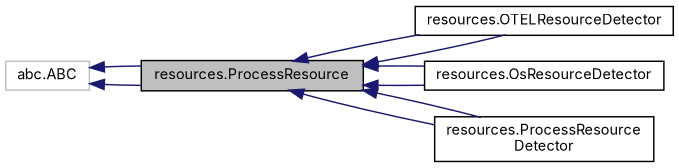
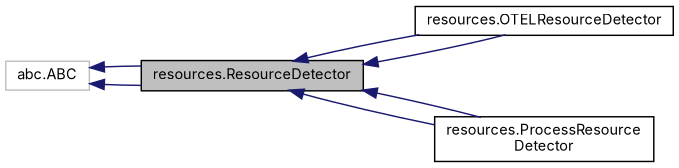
node "resources.ProcessResource": label "resources.ProcessResource" -> "resources.ResourceDetector"
node "resources.OsResourceDetector": removed
